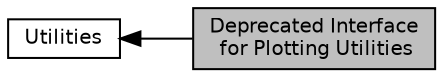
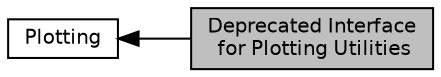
node "Utilities": label "Utilities" -> "Plotting"
